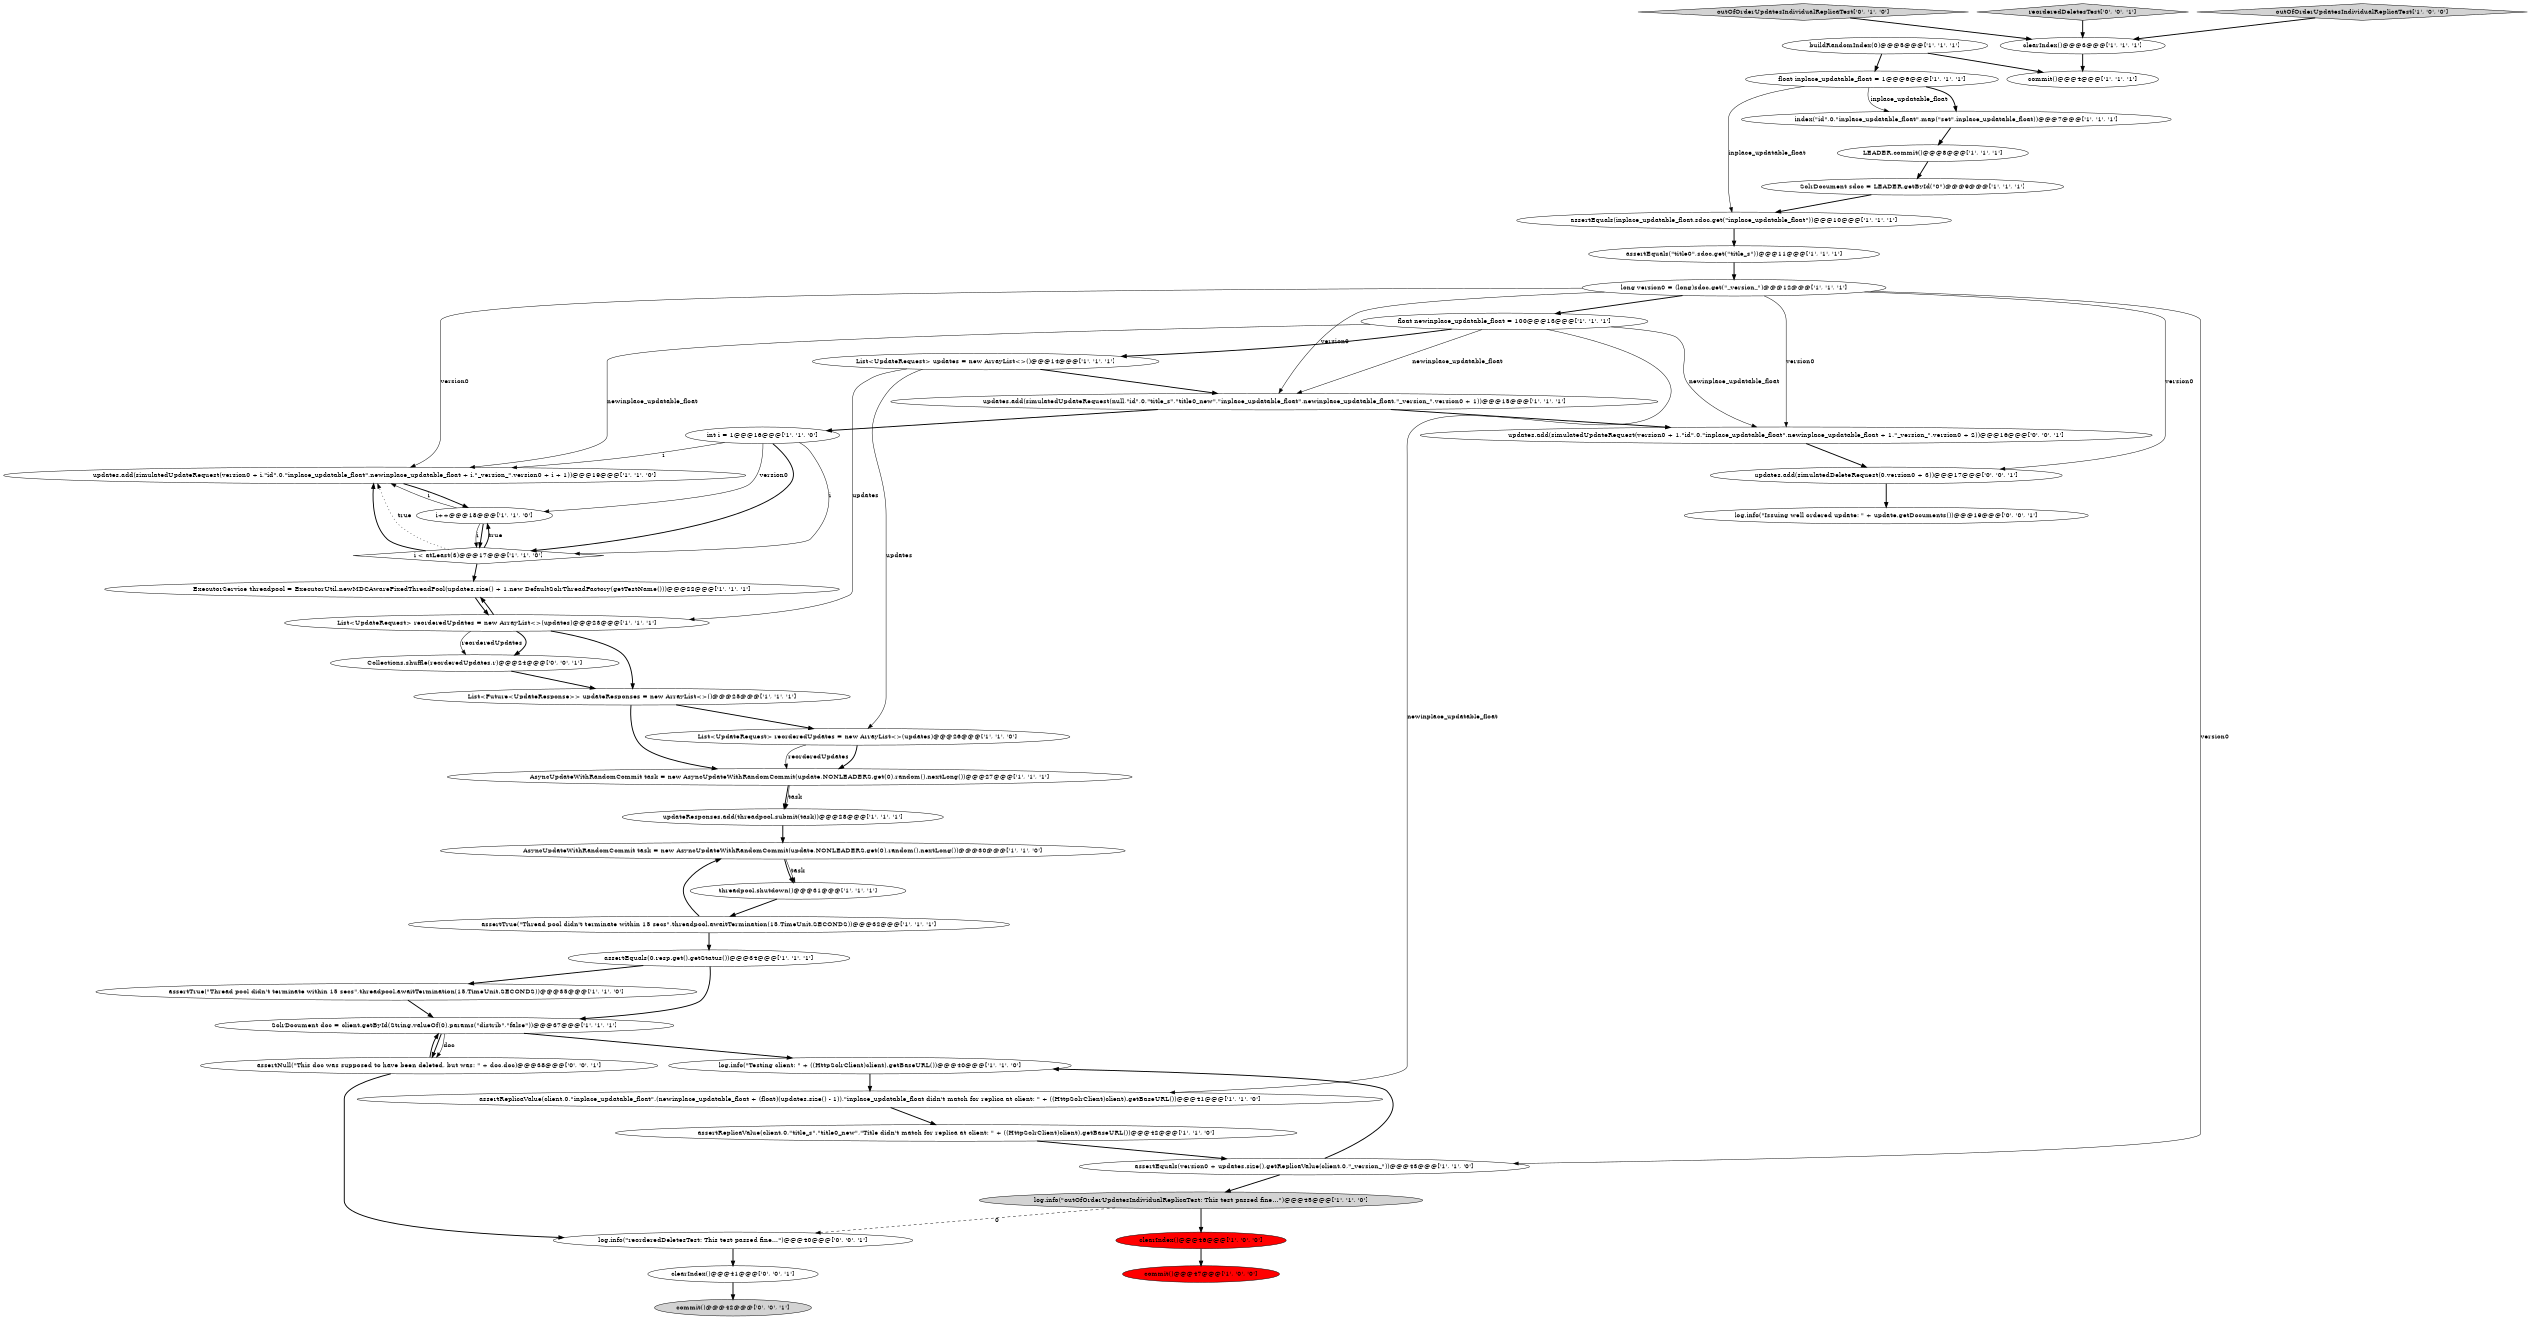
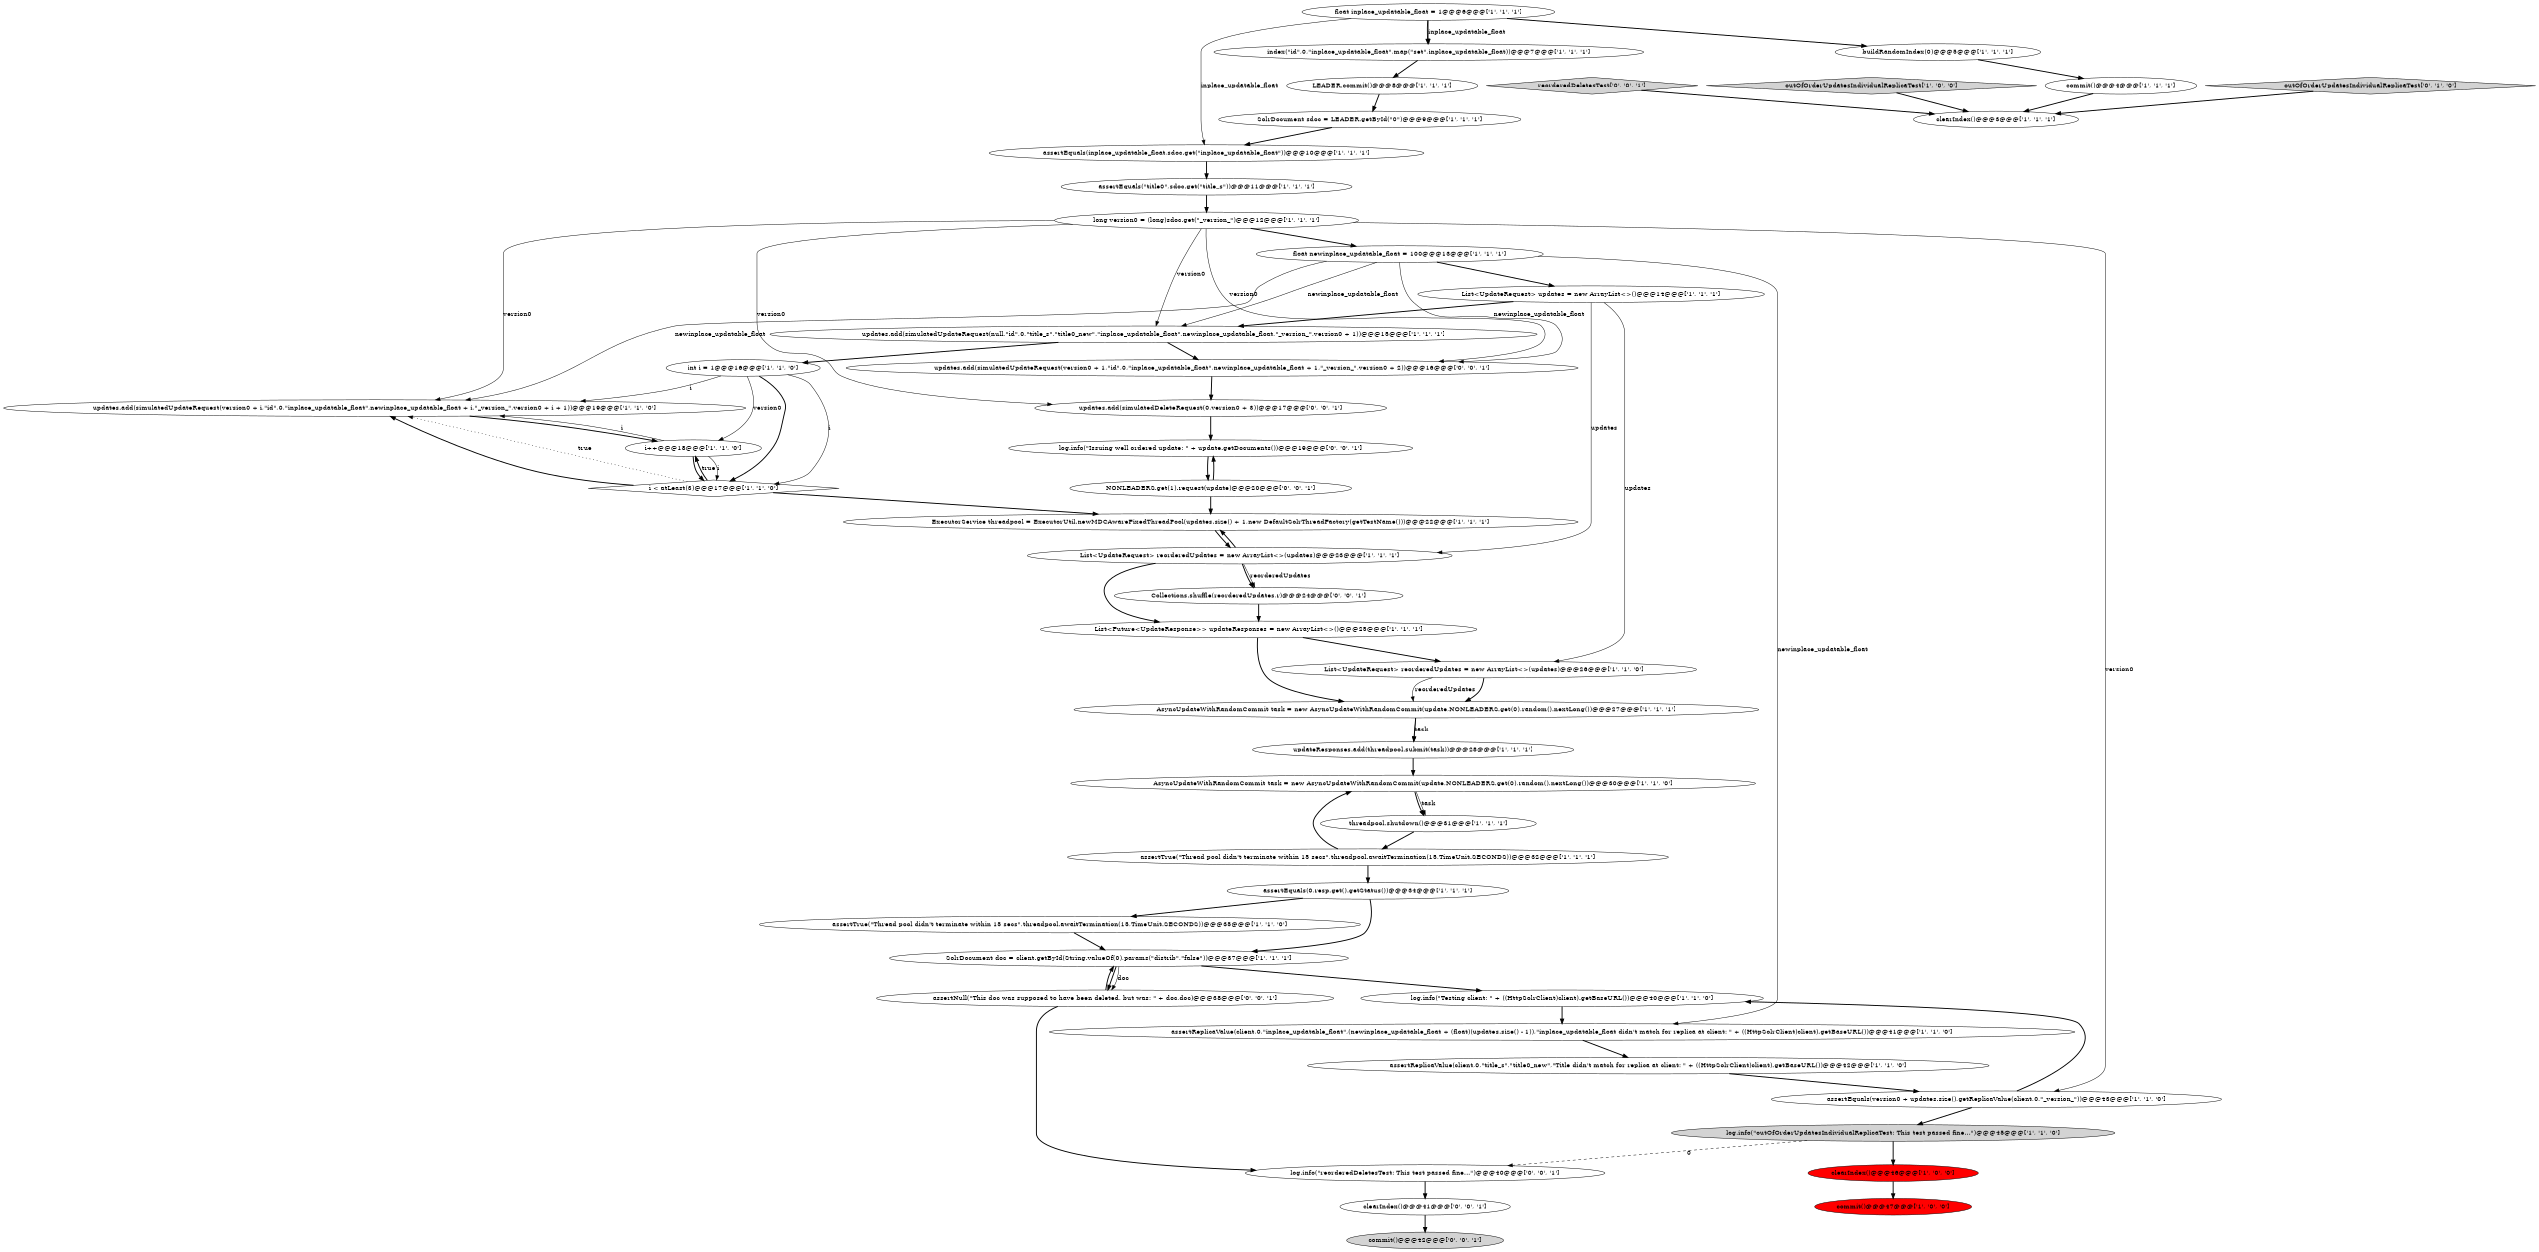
edge "buildRandomIndex(0)@@@5@@@['1', '1', '1']" -> "float inplace_updatable_float = 1@@@6@@@['1', '1', '1']": reversed
edge "clearIndex()@@@3@@@['1', '1', '1']" -> "commit()@@@4@@@['1', '1', '1']": reversed
node "NONLEADERS.get(1).request(update)@@@20@@@['0', '0', '1']": added
